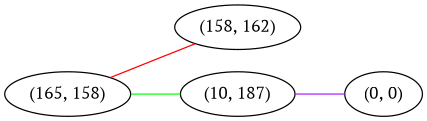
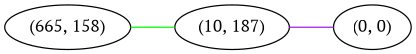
node "(158, 162)": removed
node "(165, 158)": label "(165, 158)" -> "(665, 158)"
